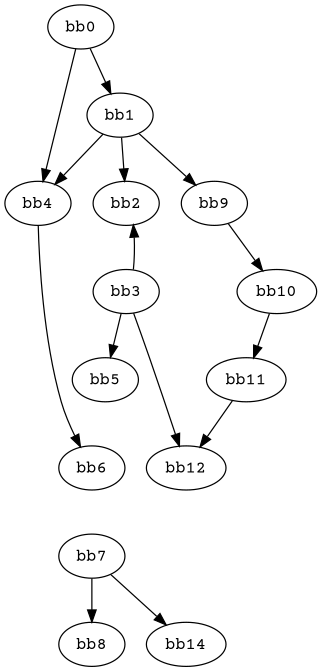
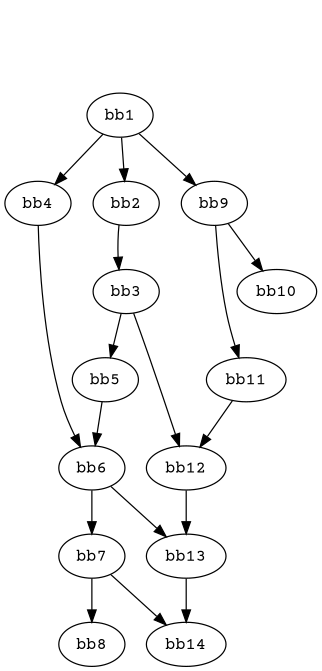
node "bb0": removed
edge "bb3" -> "bb2": reversed
edge "bb10" -> "bb11": now "bb9" -> "bb11"
edge "bb5" -> "bb6": added
edge "bb6" -> "bb7": added
node "bb13": added
